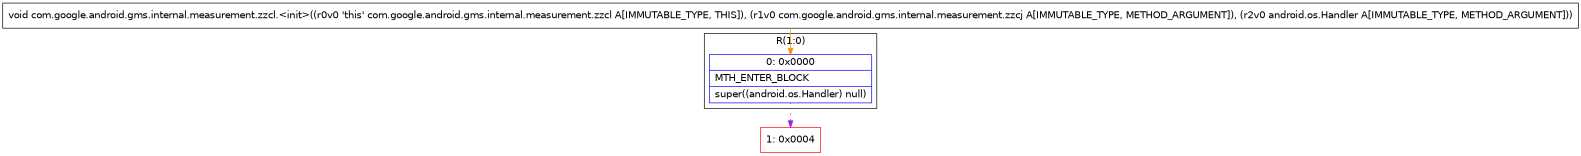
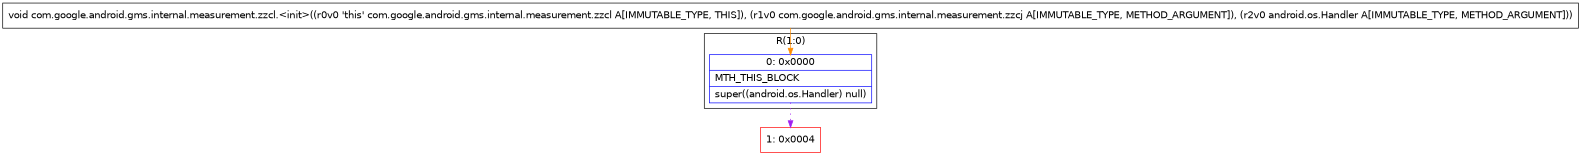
node "0: 0x0000": text "MTH_ENTER_BLOCK" -> "MTH_THIS_BLOCK"
